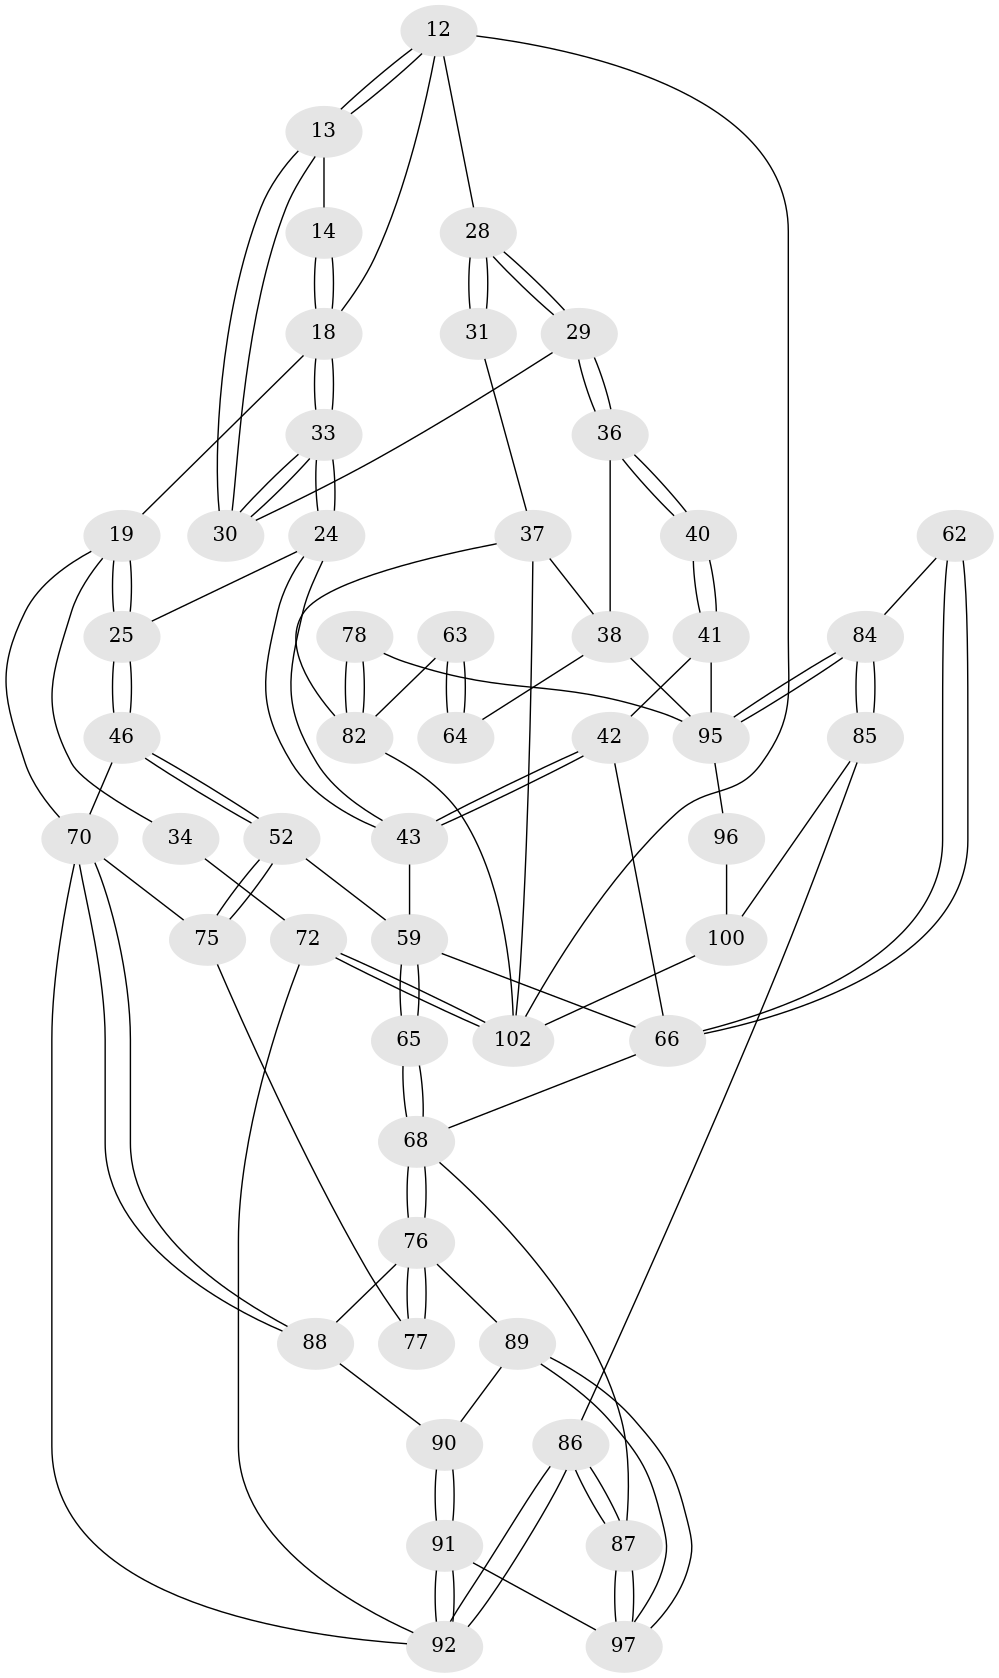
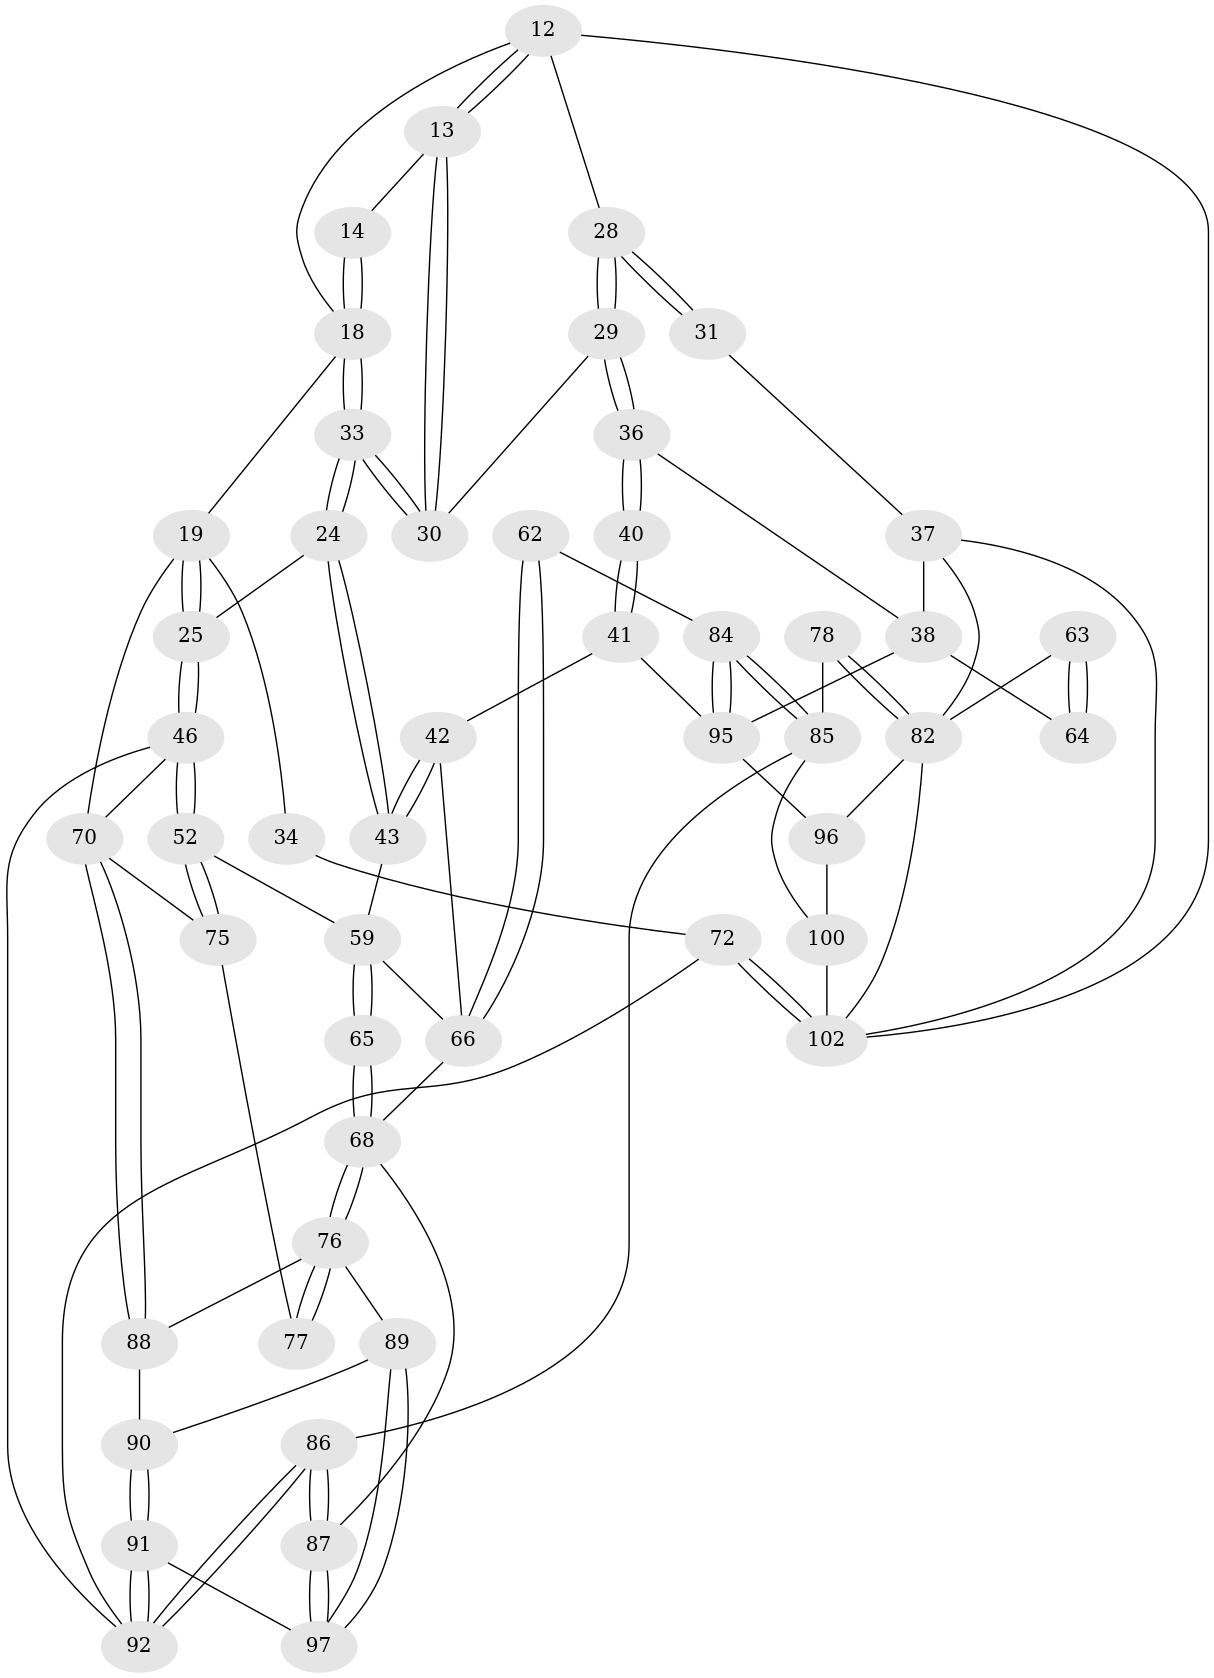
edge "78" -- "95": now "78" -- "85"
edge "82" -- "96": added
edge "70" -- "92": now "46" -- "92"
